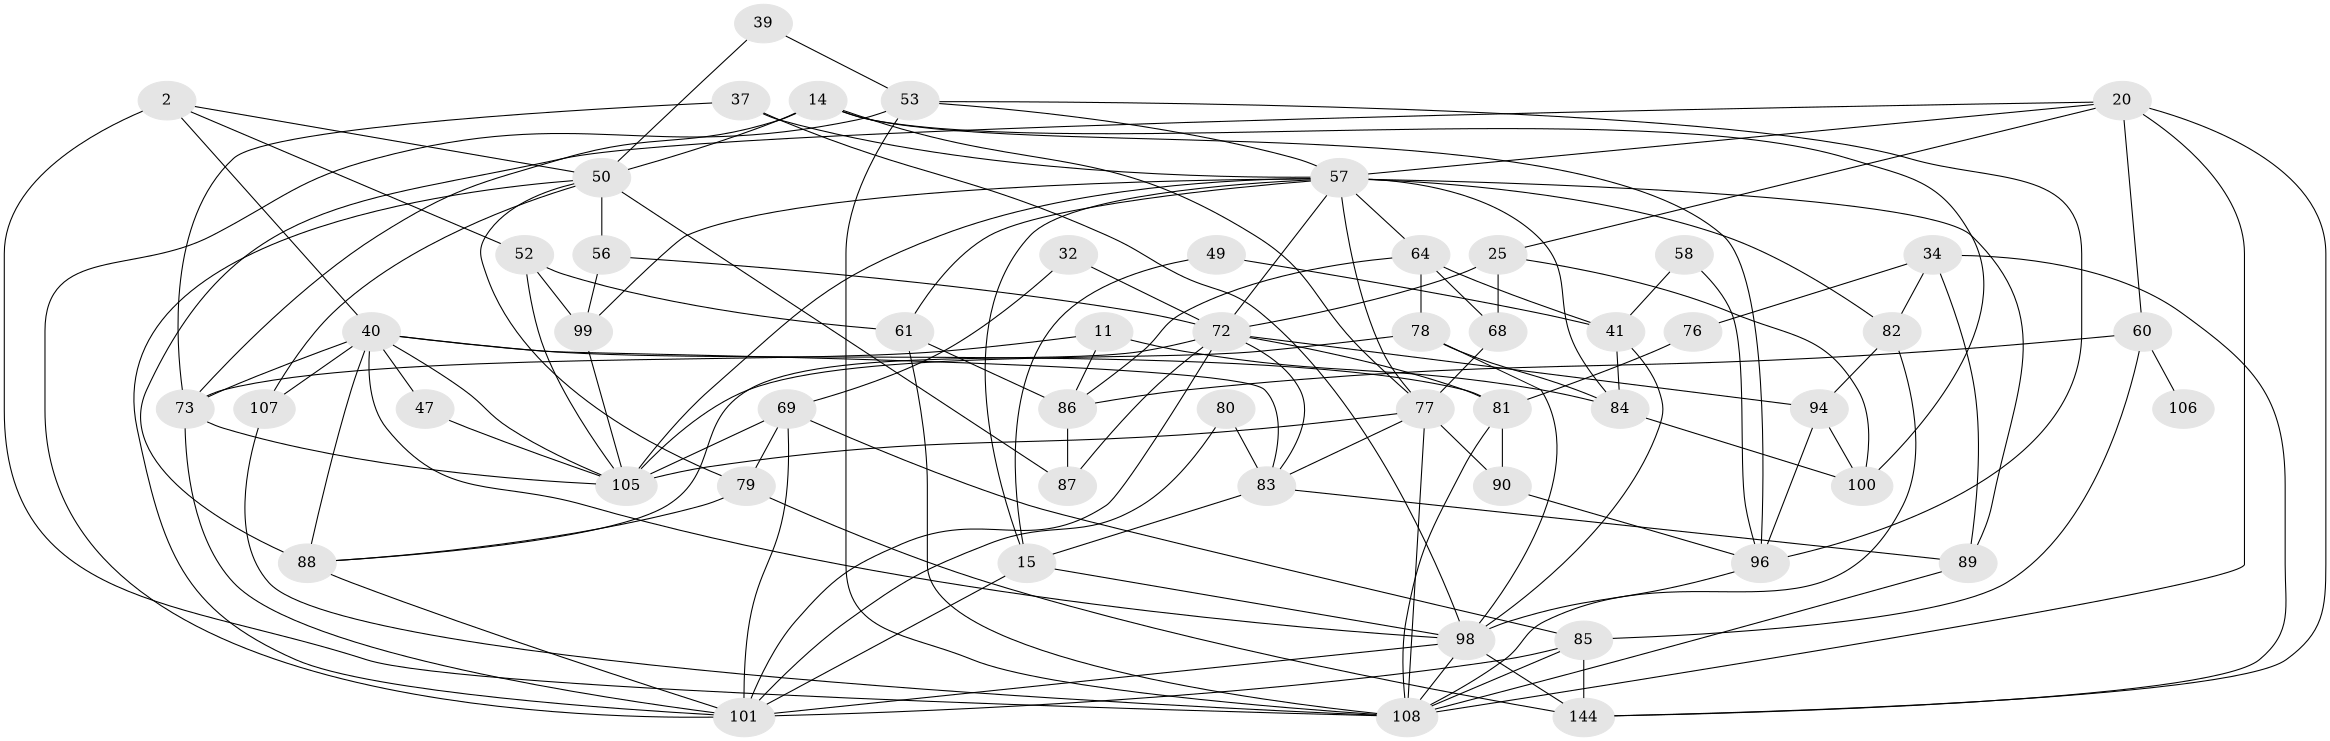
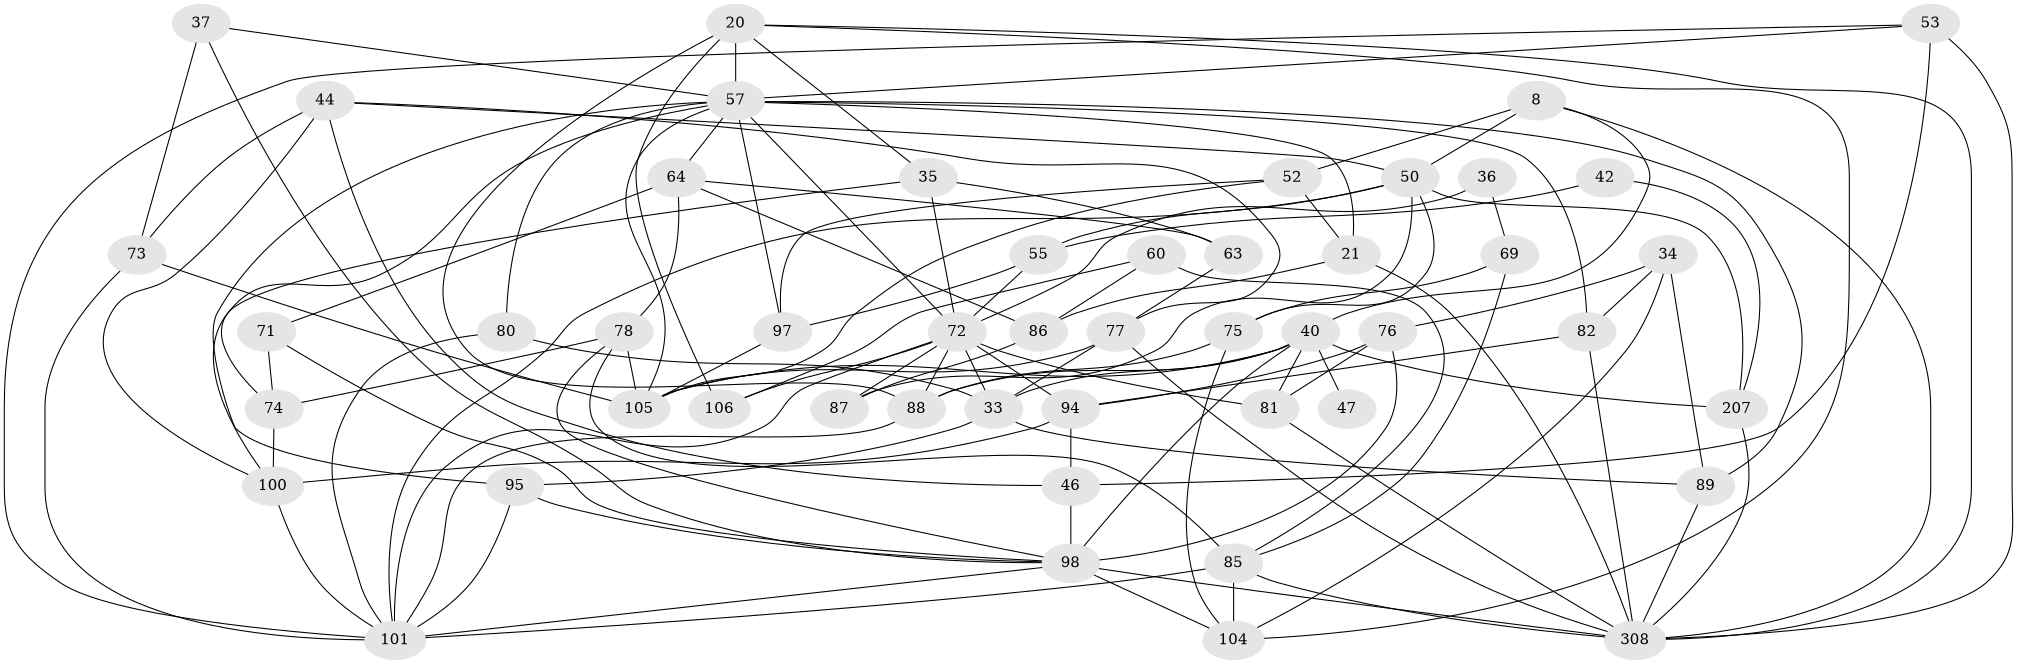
node "39": removed
node "2": label "2" -> "8"
node "14": label "14" -> "44"
node "42": added
edge "20" -- "60": now "20" -- "106"
node "56": label "56" -> "55"
node "32": label "32" -> "36"
node "49": removed
node "25": label "25" -> "35"
node "58": removed
edge "57" -- "77": now "57" -- "80"
node "99": label "99" -> "97"
node "61": label "61" -> "21"
node "11": removed
node "68": label "68" -> "63"
node "41": label "41" -> "71"
edge "40" -- "73": removed
edge "72" -- "106": added
edge "76" -- "94": added
node "107": label "107" -> "207"
node "84": label "84" -> "74"
edge "69" -- "105": removed
edge "47" -- "105": removed
edge "78" -- "85": added
node "79": label "79" -> "75"
node "83": label "83" -> "33"
node "90": removed
edge "76" -- "98": added
edge "69" -- "101": now "100" -- "101"
node "15": label "15" -> "95"
node "96": label "96" -> "46"
node "108": label "108" -> "308"
node "144": label "144" -> "104"
